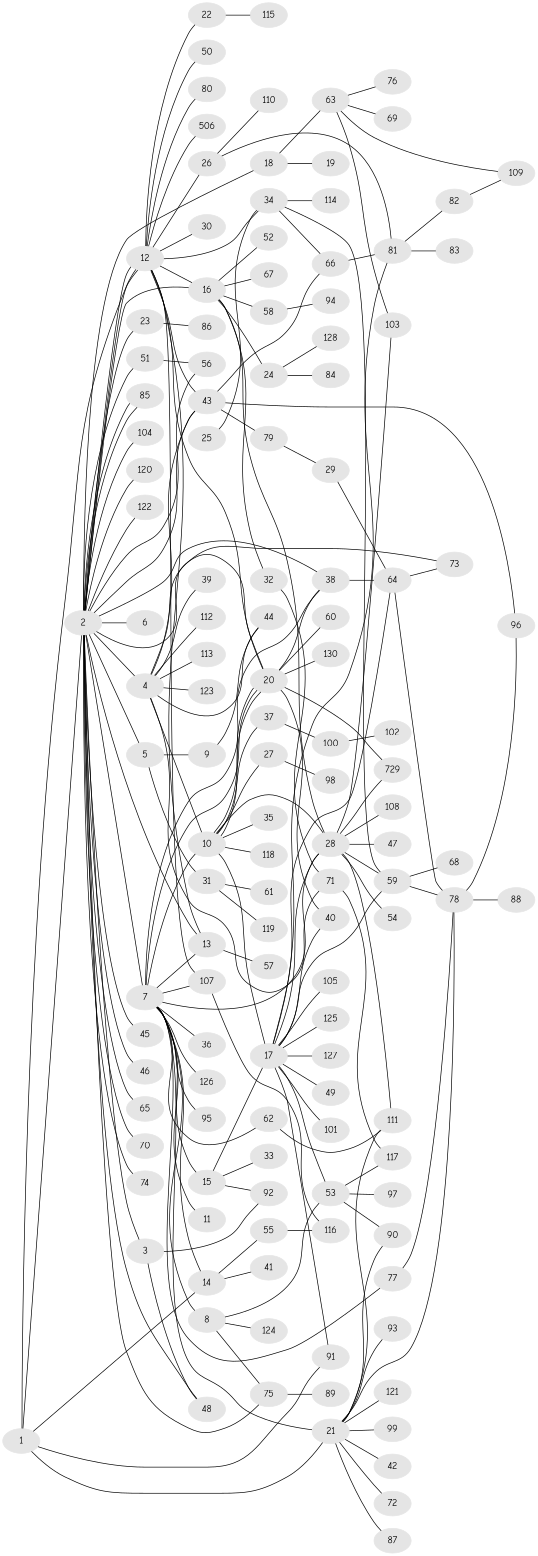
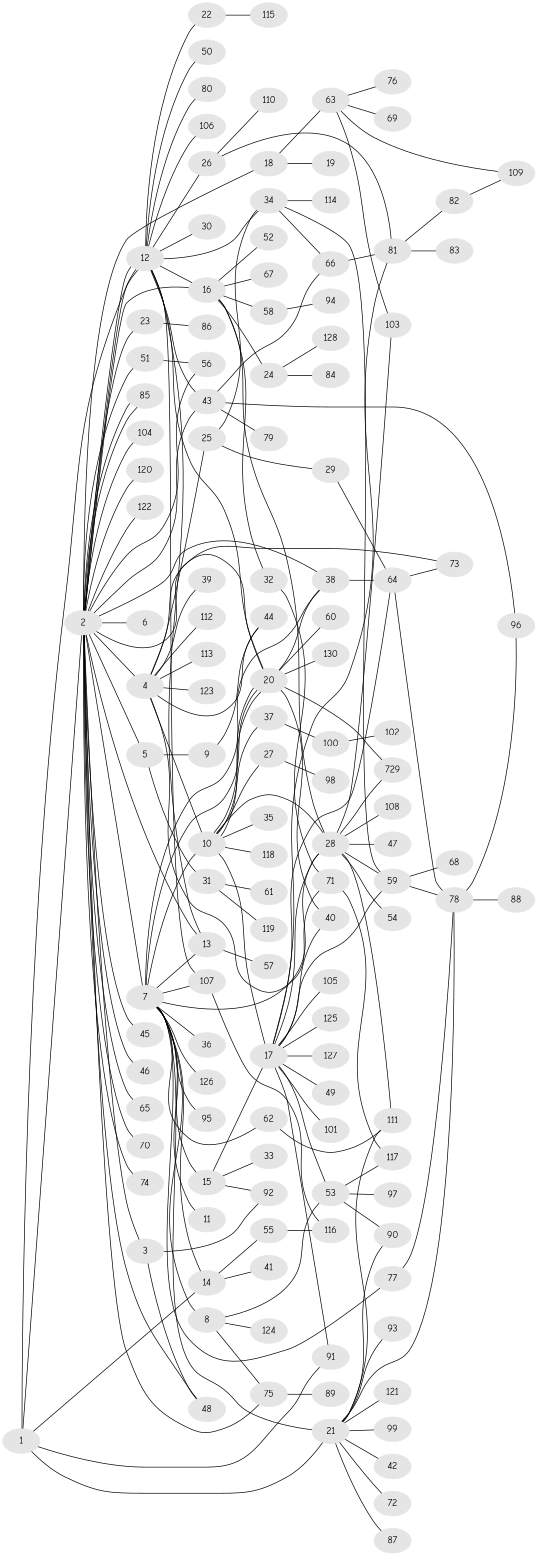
node "506": label "506" -> "106"
edge "79" -- "29": now "25" -- "29"
edge "43" -- "4": now "25" -- "4"
